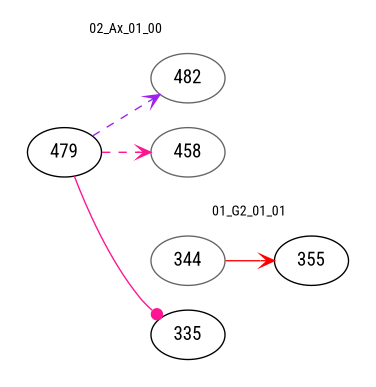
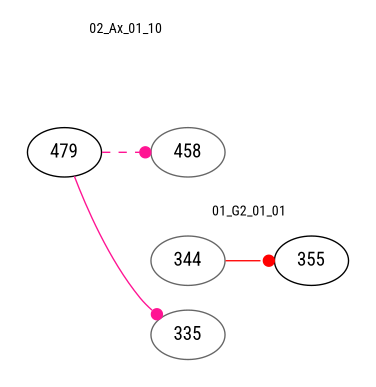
cluster "02_Ax_01_00": label "02_Ax_01_00" -> "02_Ax_01_10"
node "482": removed
edge "479" -> "458": arrowhead vee -> dot
edge "344" -> "355": arrowhead vee -> dot
node "335": color black -> gray40
